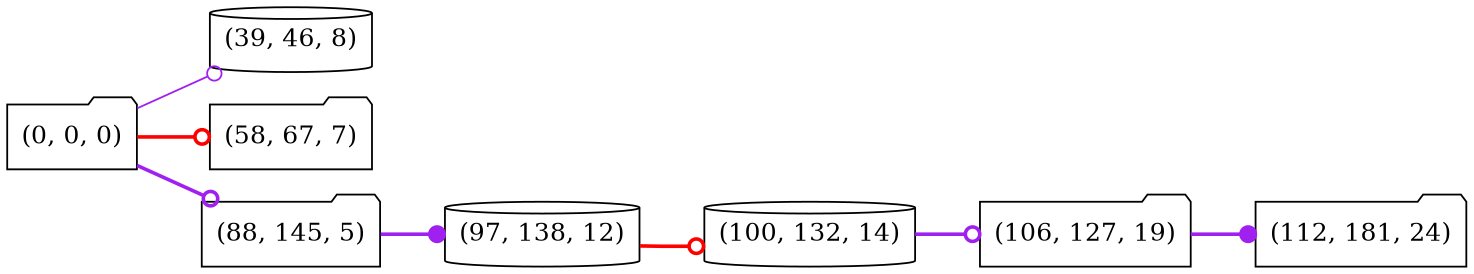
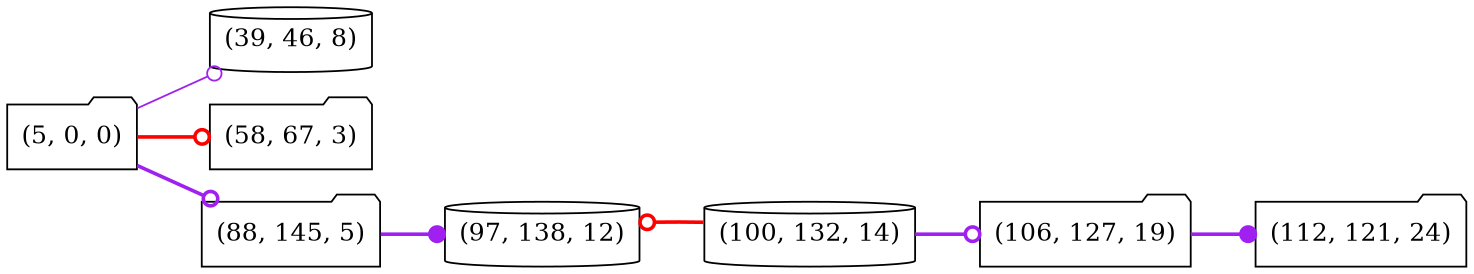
node "(0, 0, 0)": label "(0, 0, 0)" -> "(5, 0, 0)"
node "(58, 67, 7)": label "(58, 67, 7)" -> "(58, 67, 3)"
node "(112, 181, 24)": label "(112, 181, 24)" -> "(112, 121, 24)"
edge "(97, 138, 12)" -> "(100, 132, 14)": reversed
